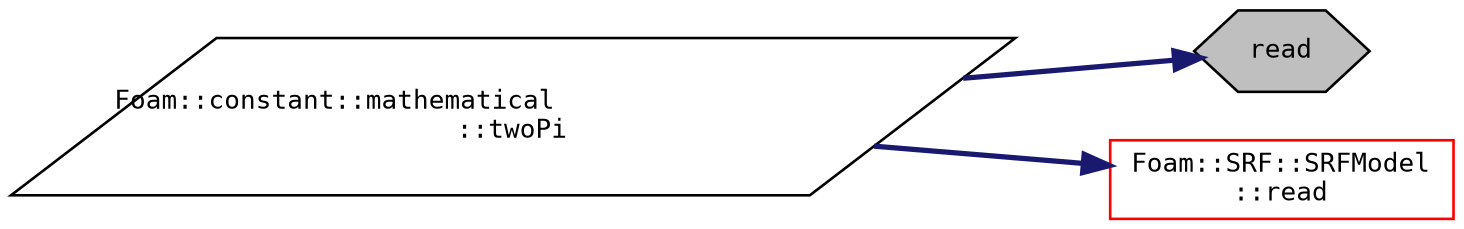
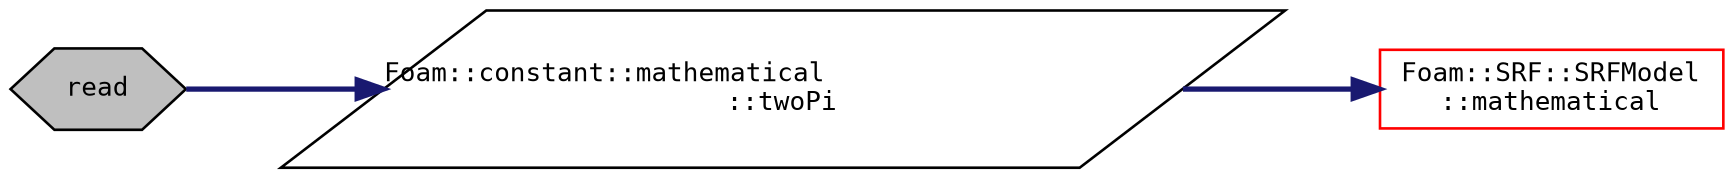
edge "Foam::constant::mathematical ::twoPi" -> "read": reversed
node "Foam::SRF::SRFModel ::read": label "Foam::SRF::SRFModel ::read" -> "Foam::SRF::SRFModel ::mathematical"
